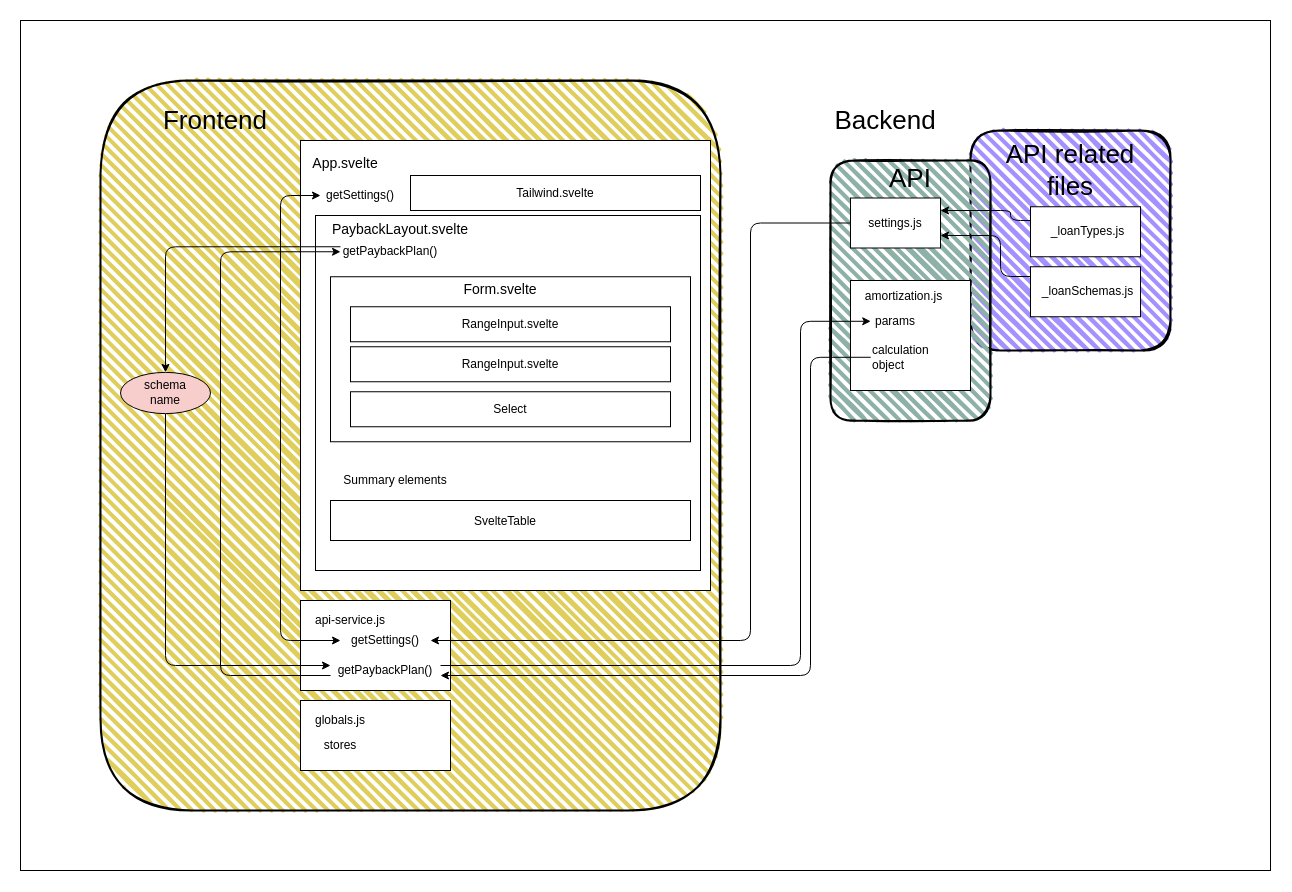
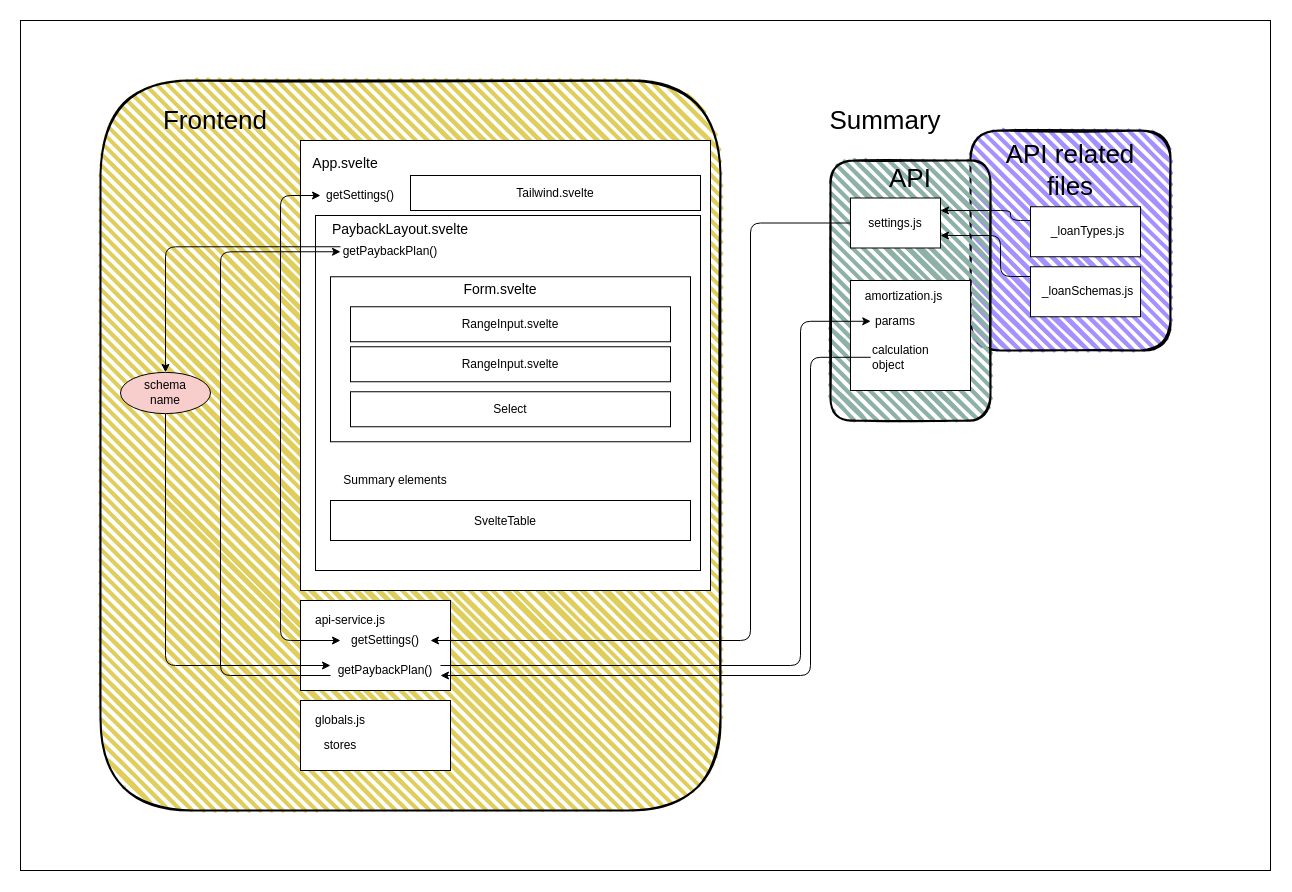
node "Backend": label "Backend" -> "Summary"
